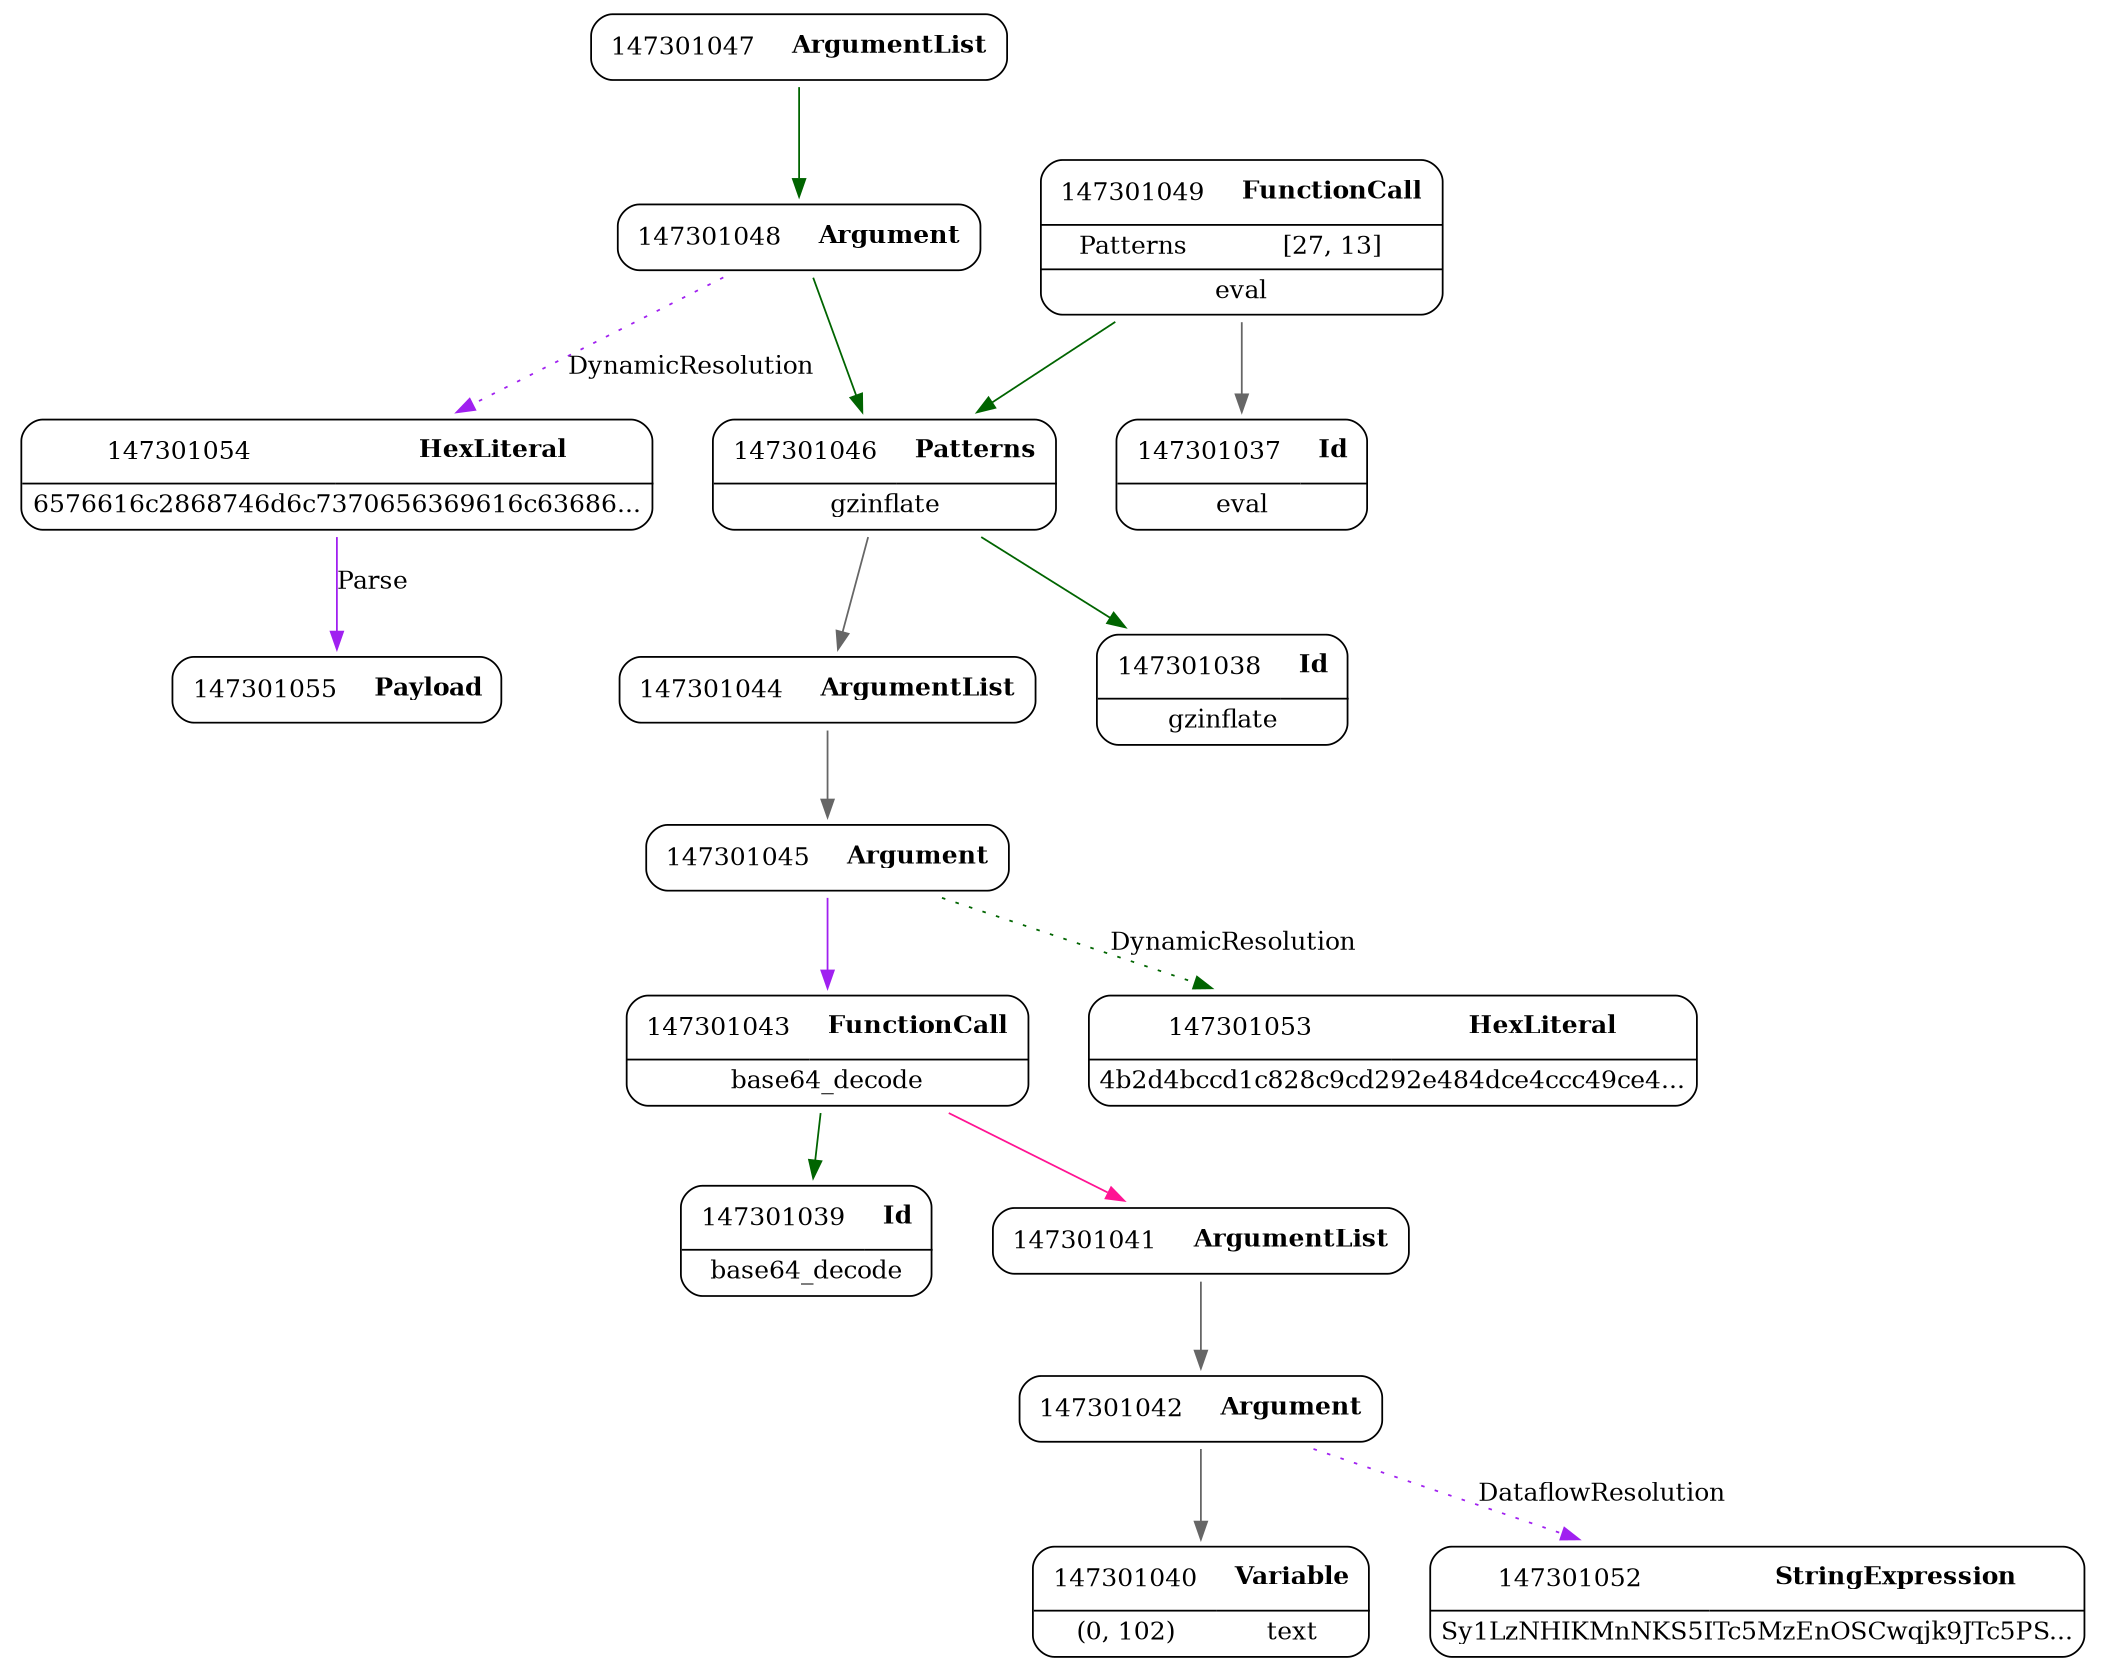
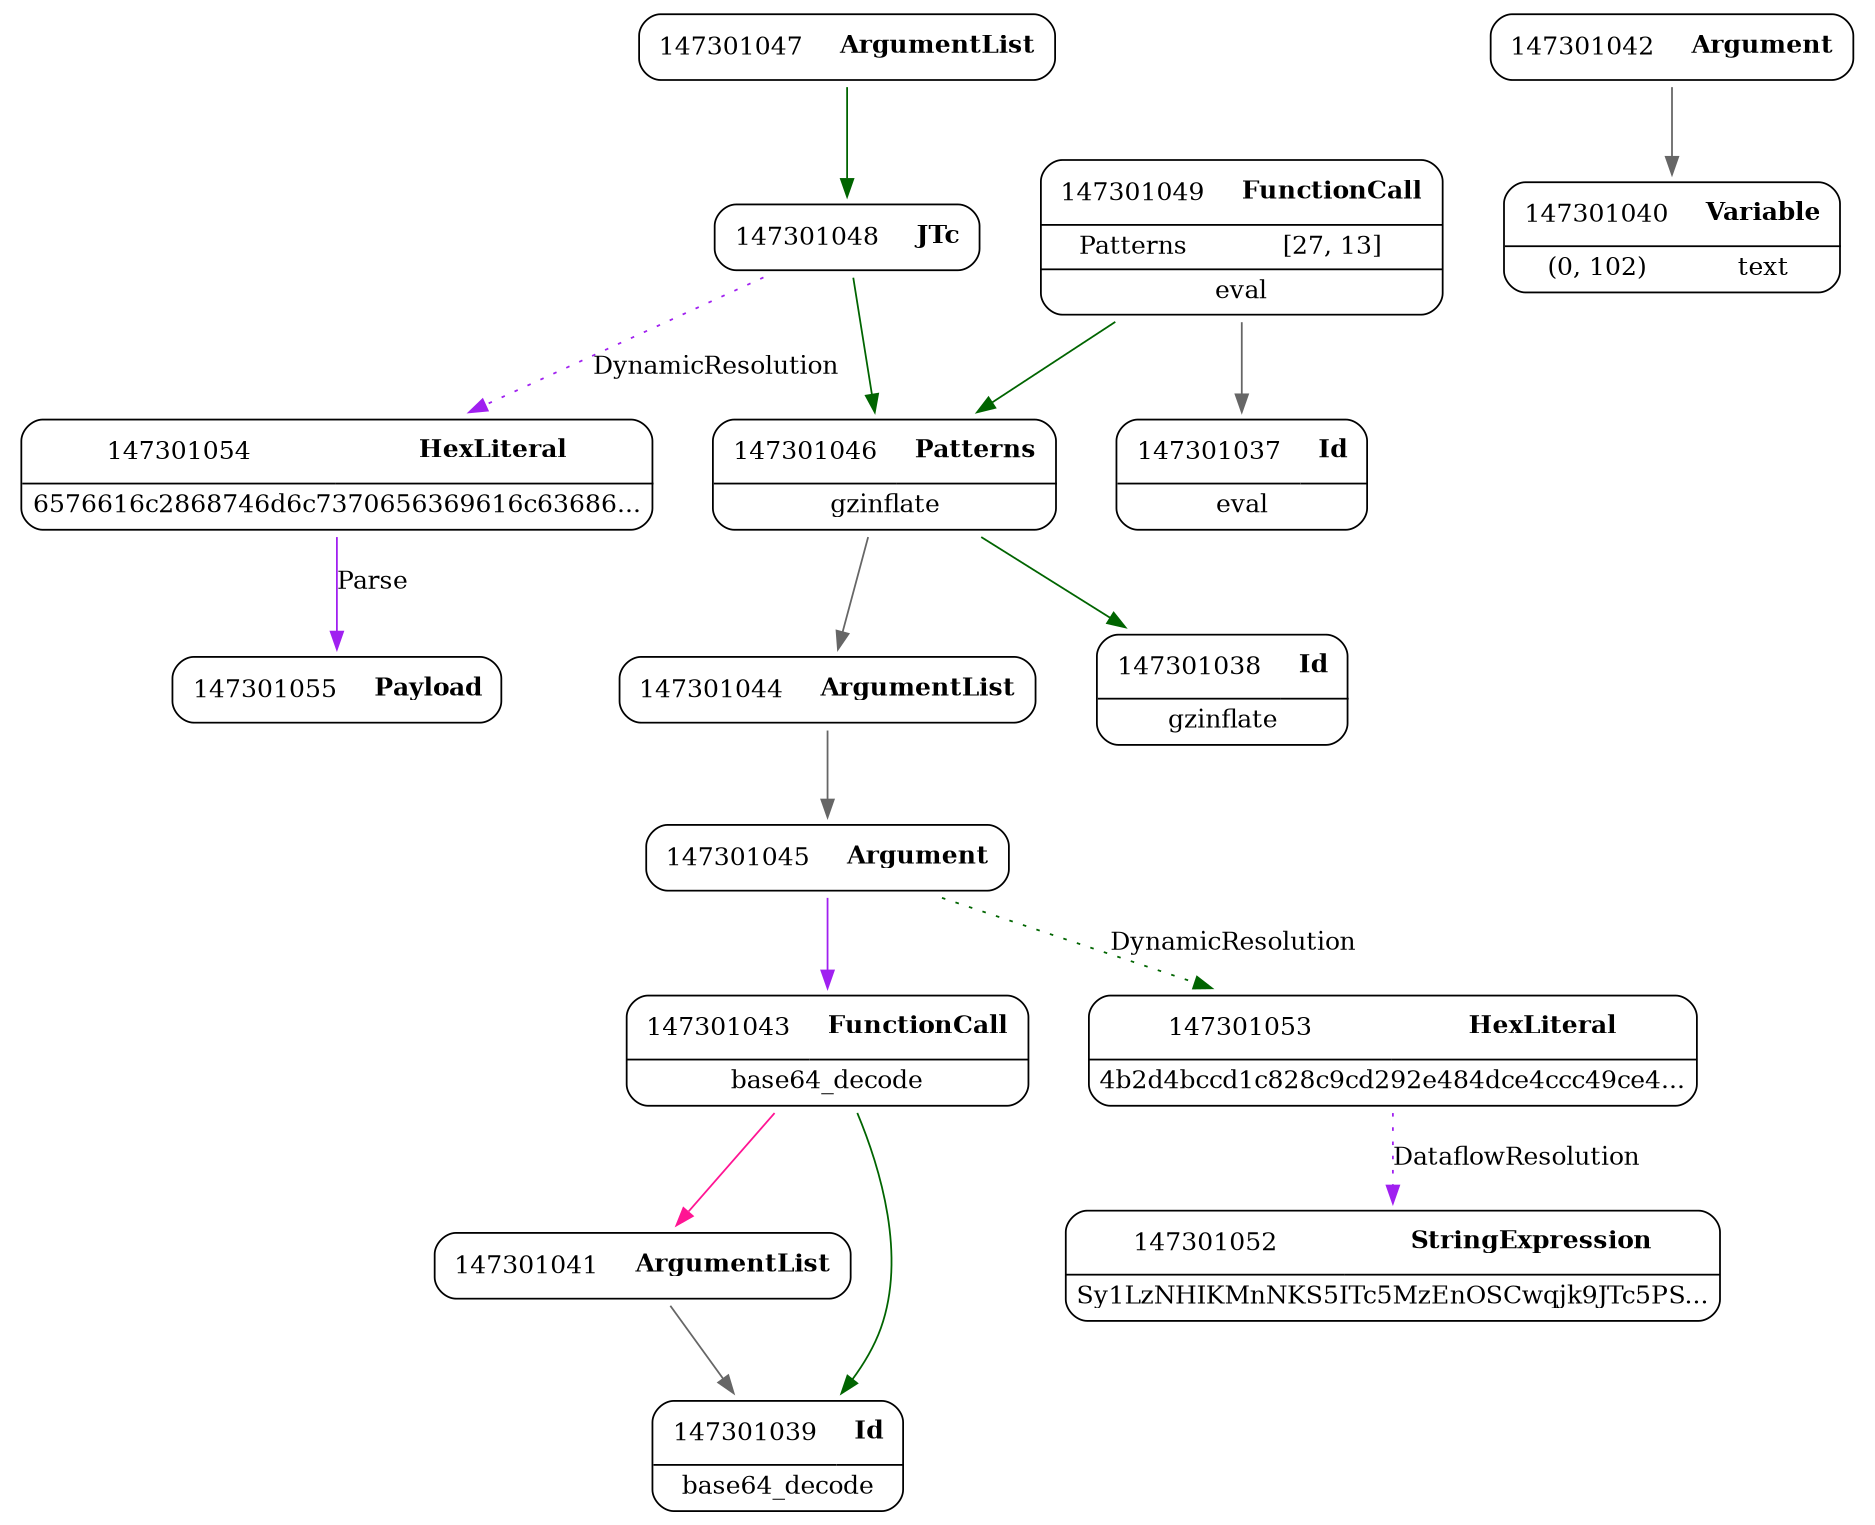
node "147301048": text "Argument" -> "JTc"
edge "147301041" -> "147301042": now "147301041" -> "147301039"
edge "147301042" -> "147301052": now "147301053" -> "147301052"
